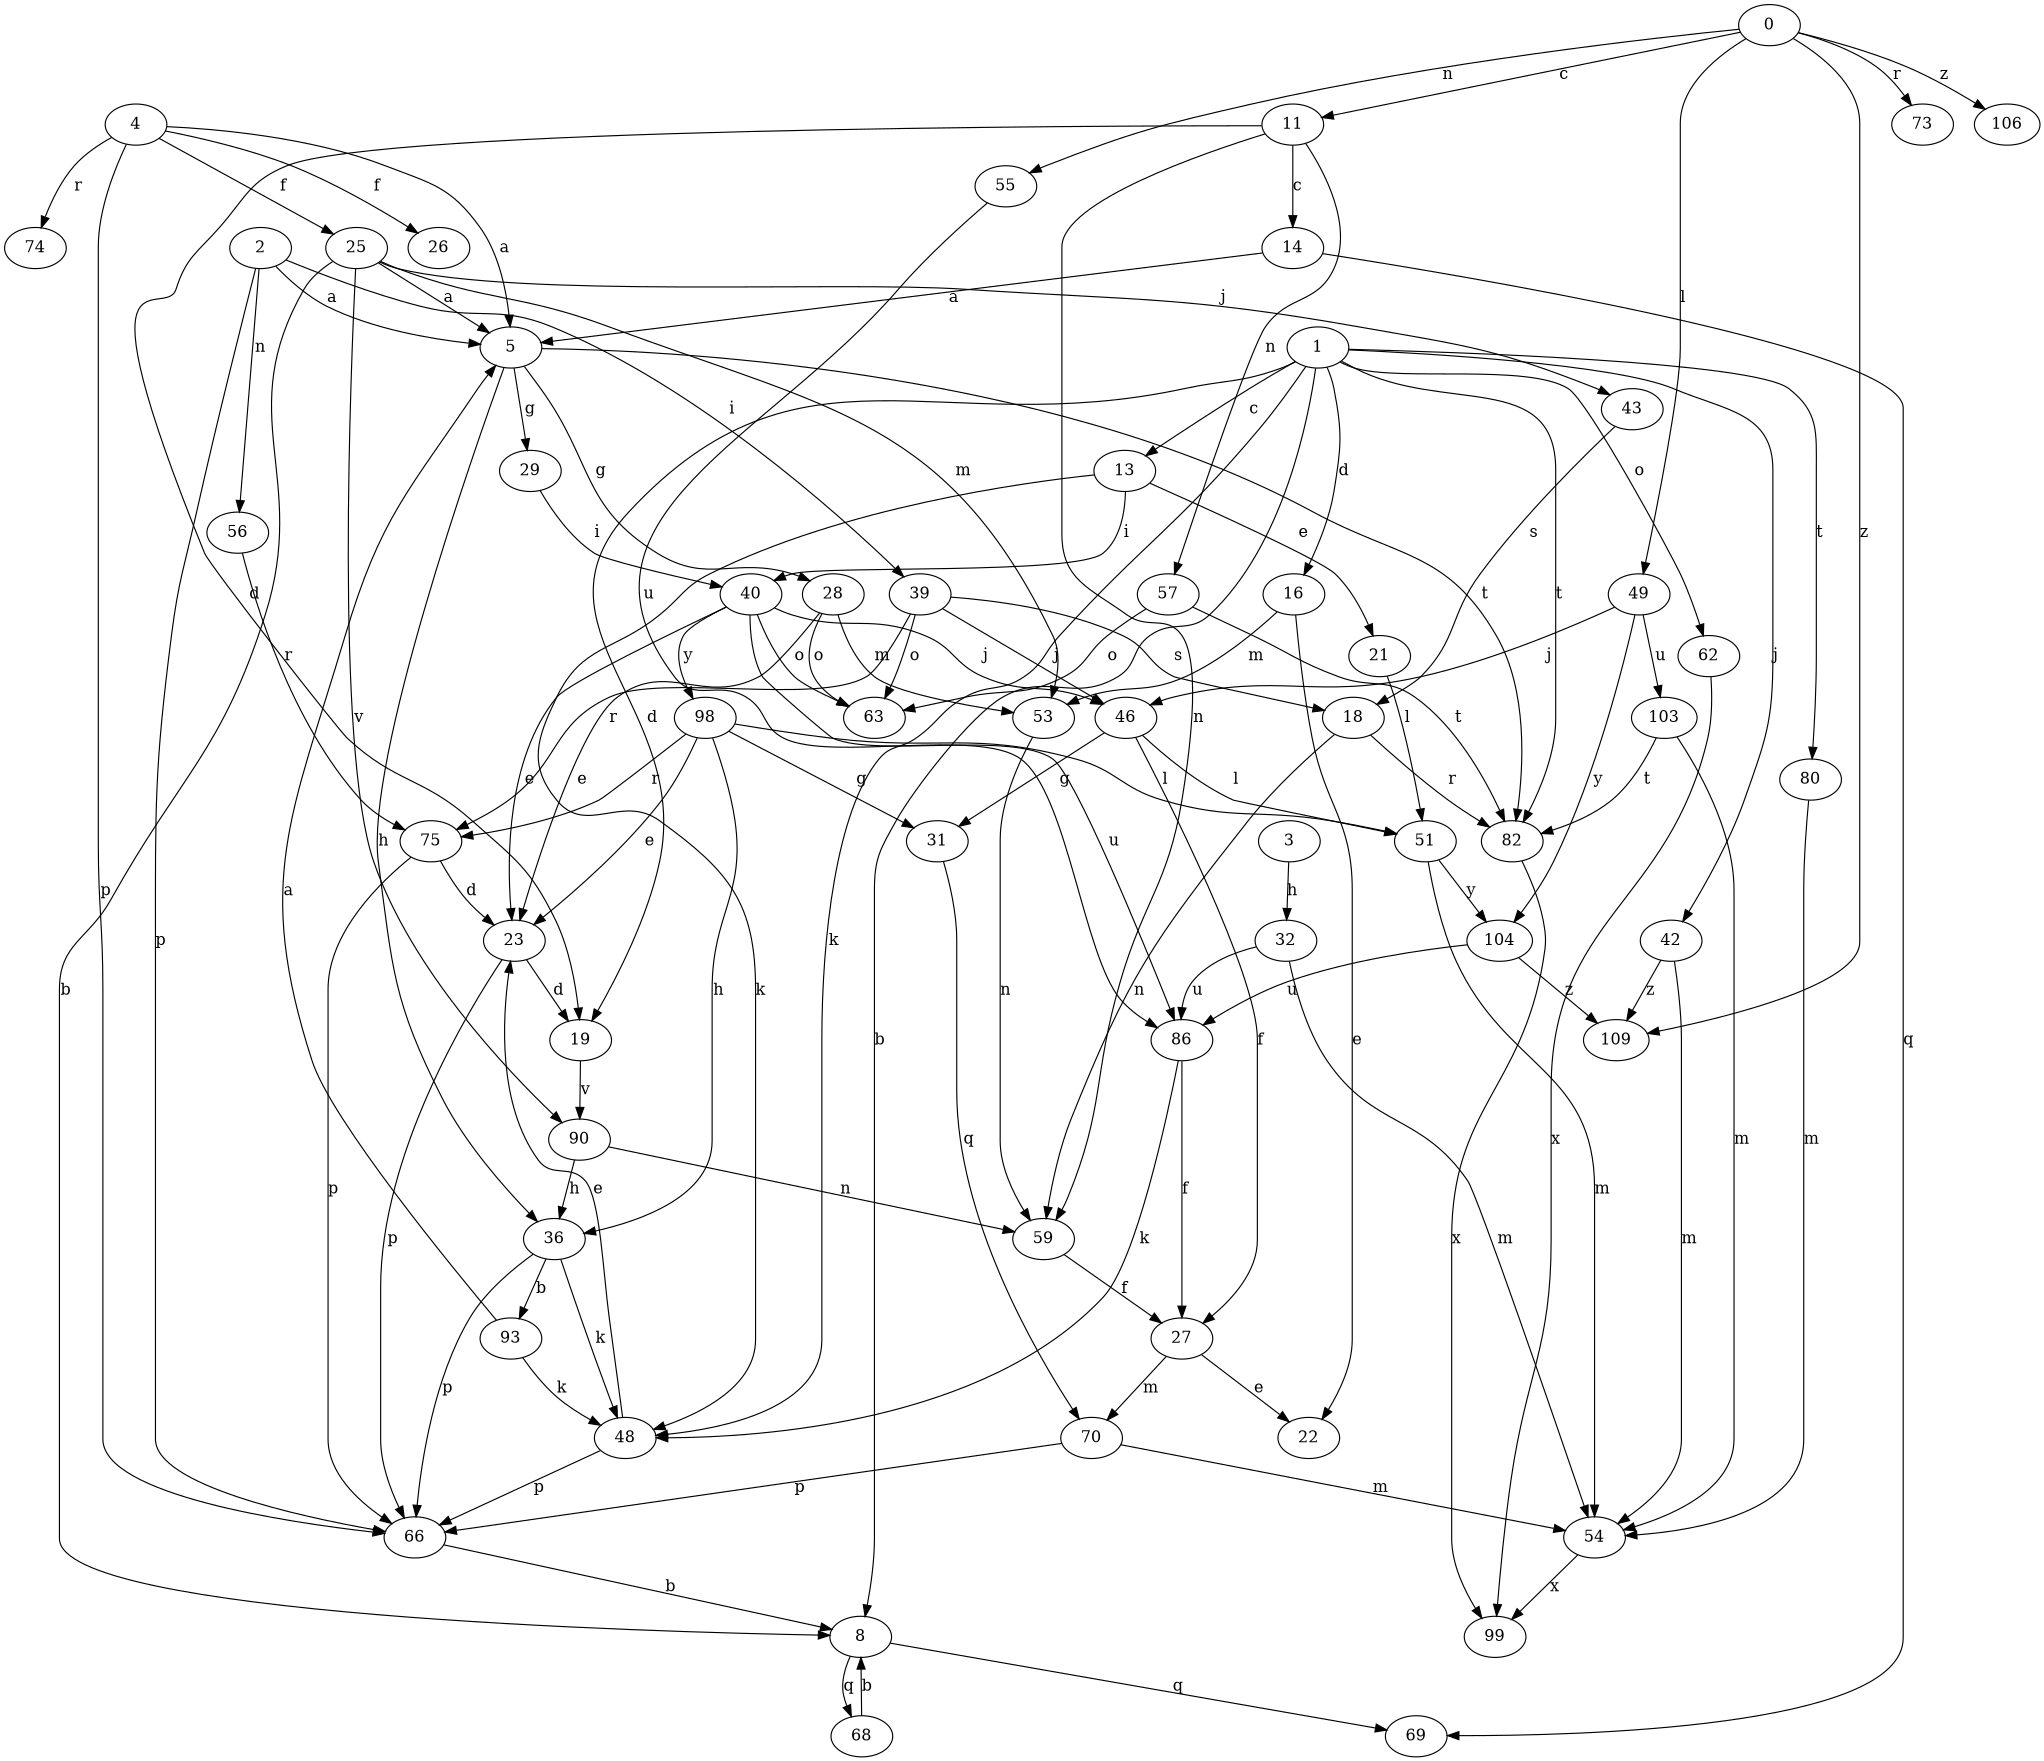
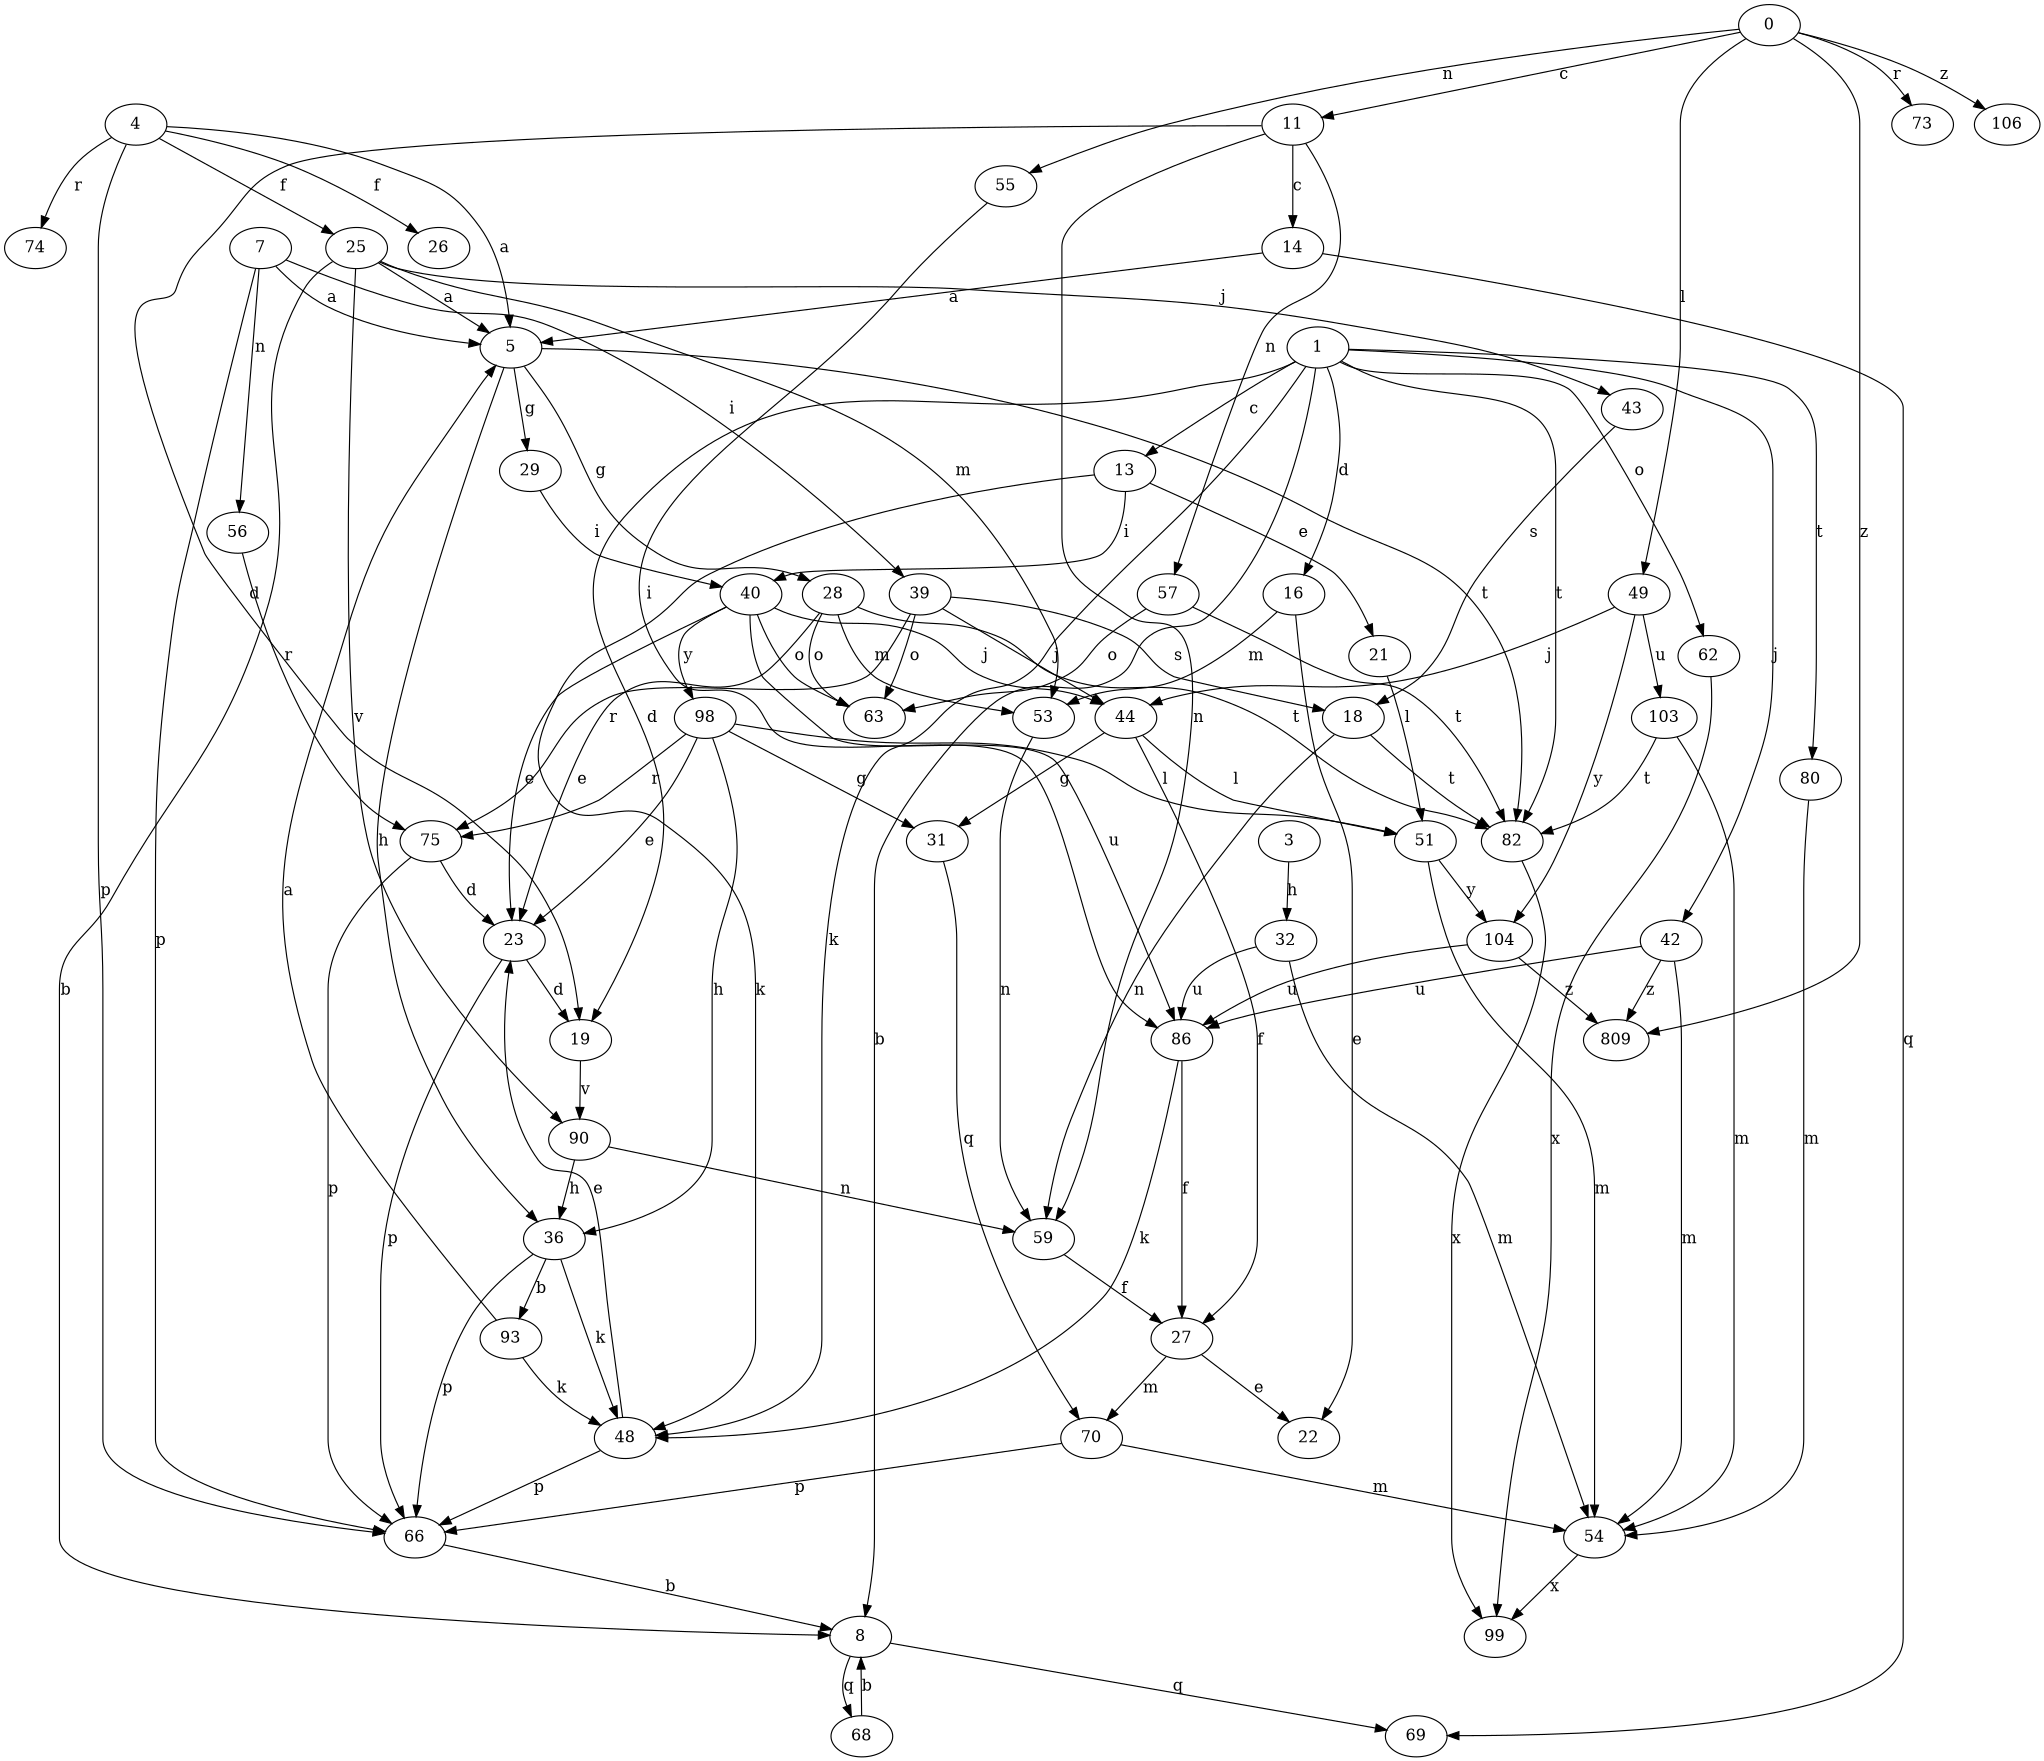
node "2": label "2" -> "7"
edge "55" -> "86": label "u" -> "i"
edge "28" -> "82": added, label "t"
node "46": label "46" -> "44"
edge "18" -> "82": label "r" -> "t"
edge "42" -> "86": added, label "u"
node "109": label "109" -> "809"
